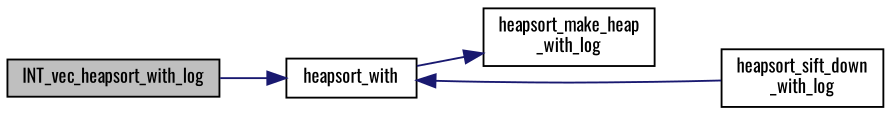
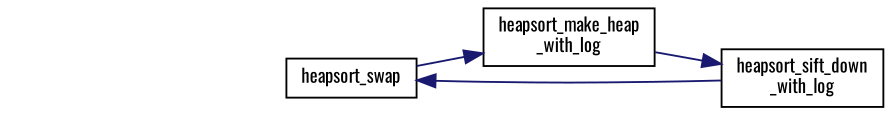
edge "heapsort_make_heap _with_log" -> "heapsort_sift_down _with_log": added
node "INT_vec_heapsort_with_log": removed
node "heapsort_with": label "heapsort_with" -> "heapsort_swap"
